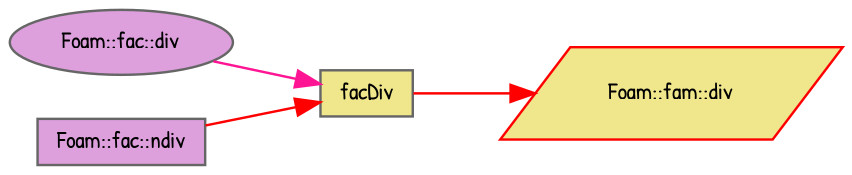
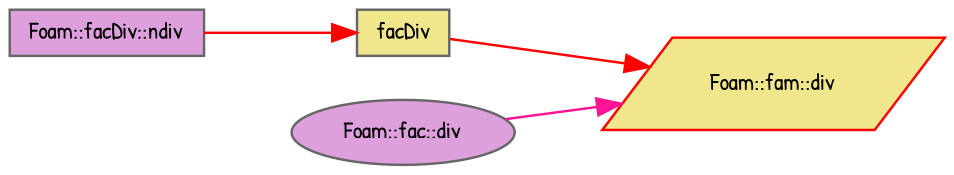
edge "Foam::fac::div" -> "facDiv": now "Foam::fac::div" -> "Foam::fam::div"
node "Foam::fac::ndiv": label "Foam::fac::ndiv" -> "Foam::facDiv::ndiv"
